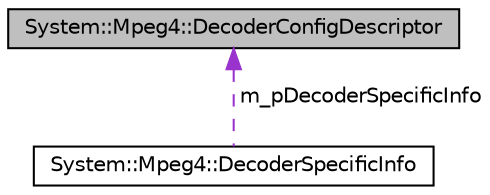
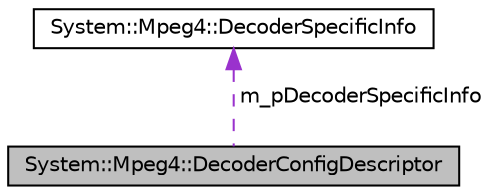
edge "System::Mpeg4::DecoderSpecificInfo" -> "System::Mpeg4::DecoderConfigDescriptor": reversed
